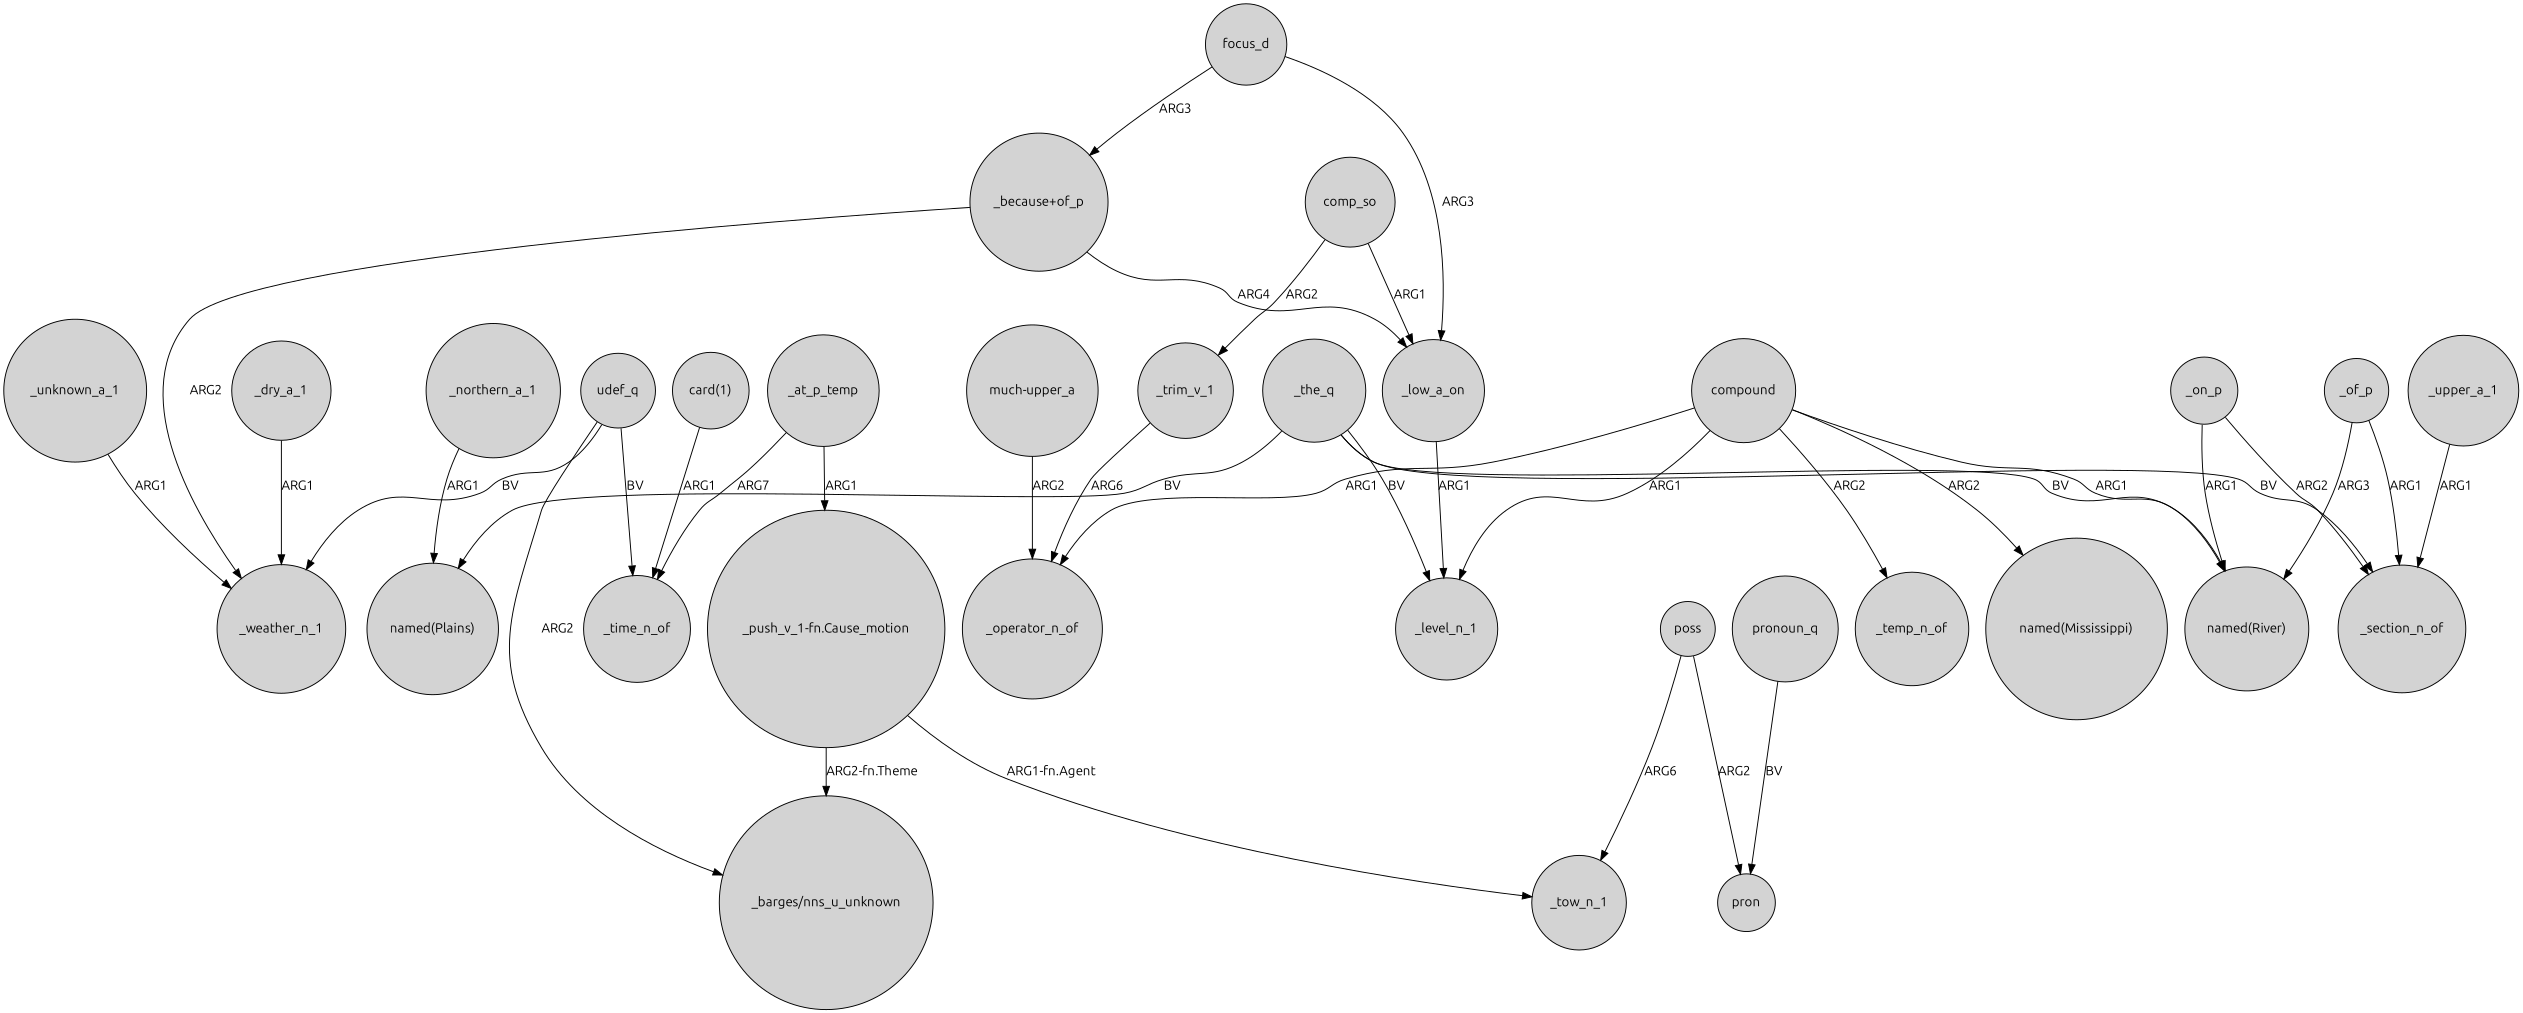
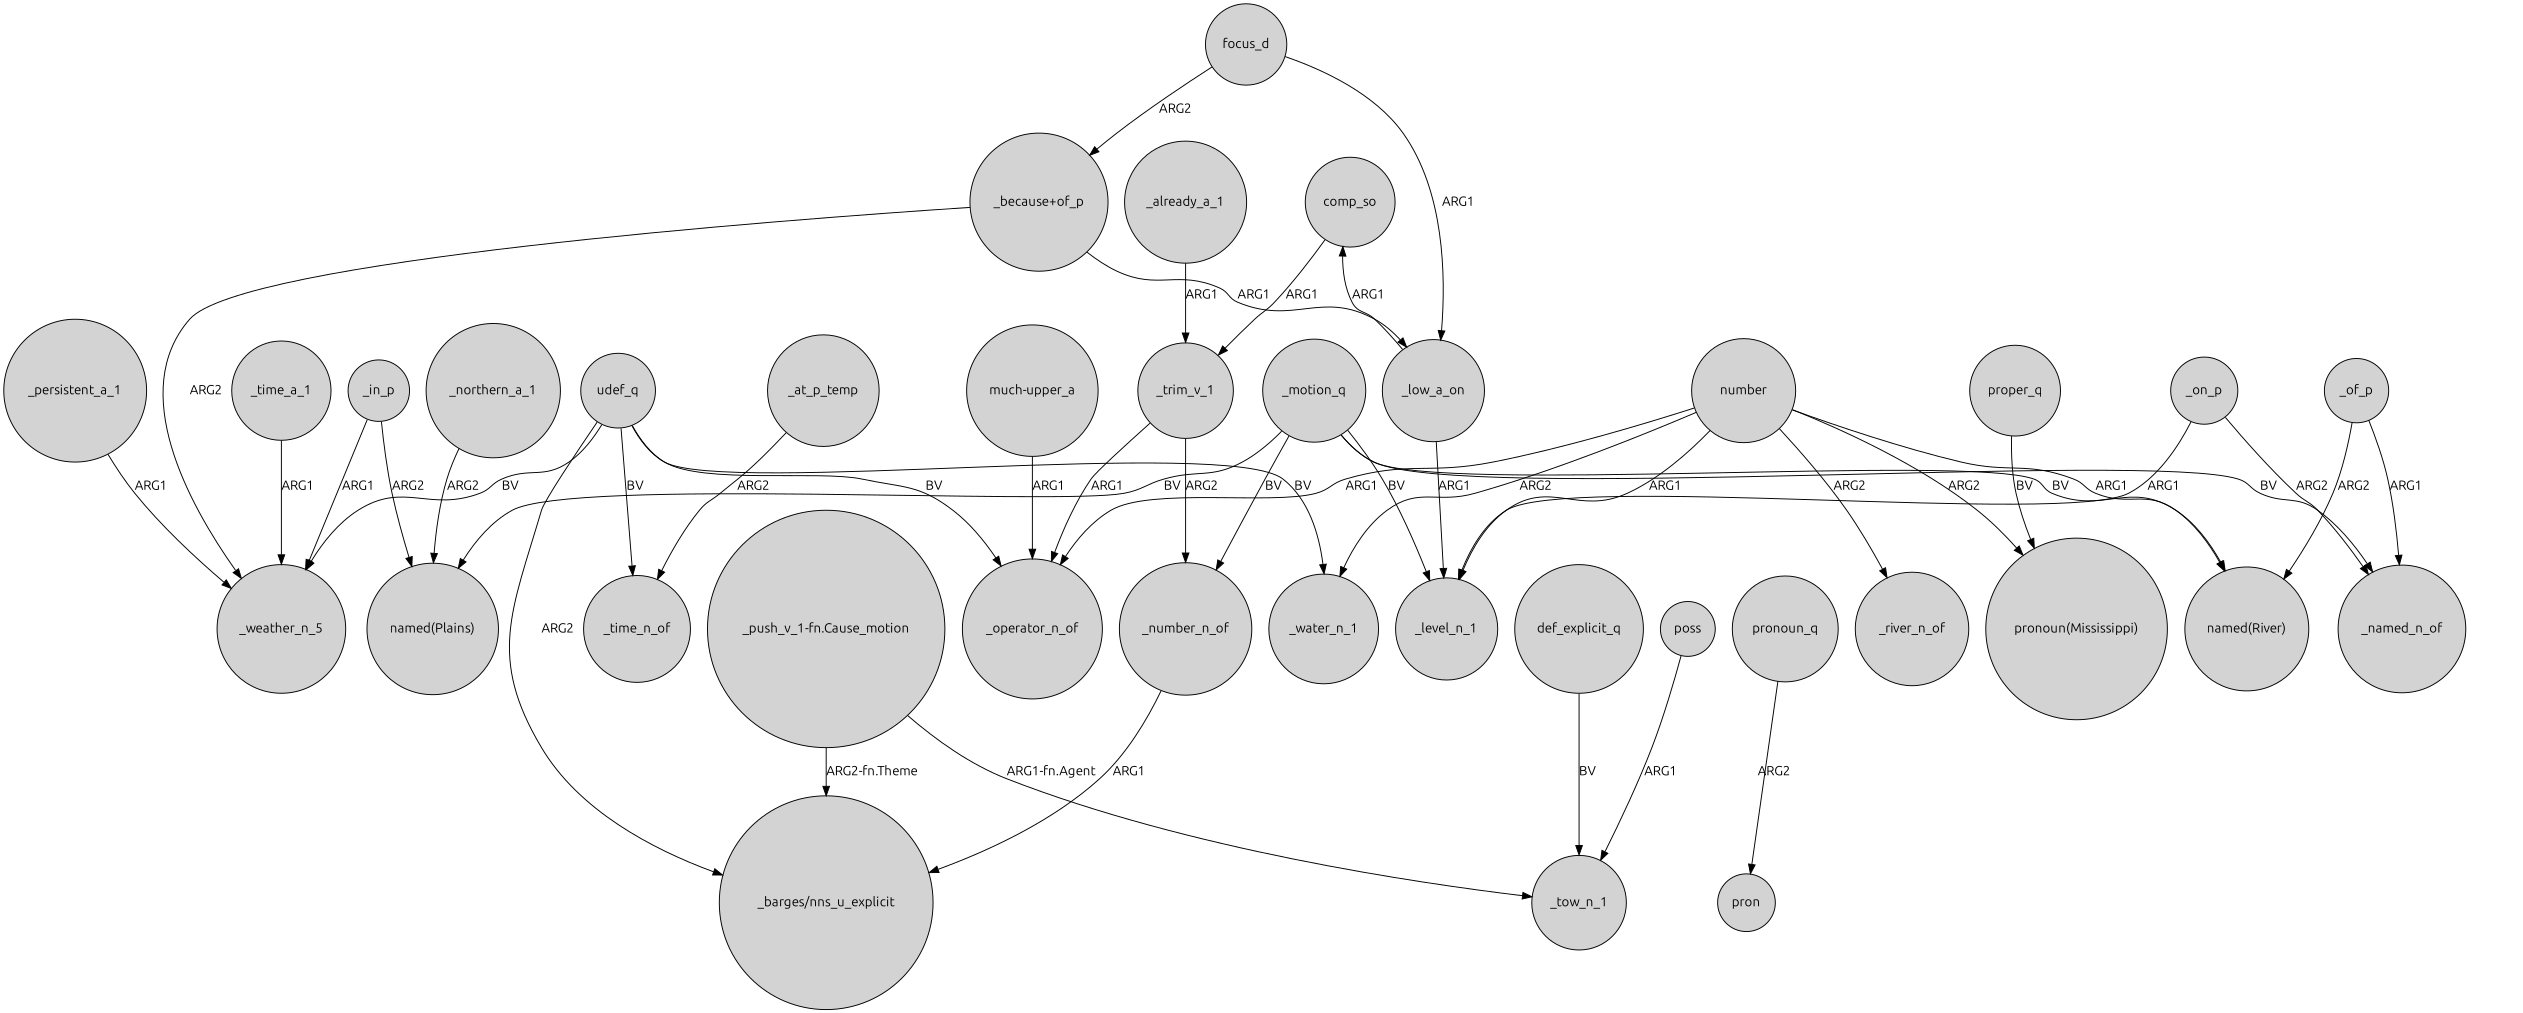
edge "focus_d" -> "_because+of_p": label "ARG3" -> "ARG2"
node "_already_a_1": added
edge "focus_d" -> "_low_a_on": label "ARG3" -> "ARG1"
edge "comp_so" -> "_low_a_on": reversed
edge "_because+of_p" -> "_low_a_on": label "ARG4" -> "ARG1"
edge "comp_so" -> "_trim_v_1": label "ARG2" -> "ARG1"
node "_unknown_a_1": label "_unknown_a_1" -> "_persistent_a_1"
node "_dry_a_1": label "_dry_a_1" -> "_time_a_1"
node "_in_p": added
node "card(1)": removed
node "_the_q": label "_the_q" -> "_motion_q"
node "compound": label "compound" -> "number"
node "proper_q": added
node "_upper_a_1": removed
edge "_at_p_temp" -> "_push_v_1-fn.Cause_motion": removed, label "ARG1"
edge "udef_q" -> "_operator_n_of": added, label "BV"
edge "_northern_a_1" -> "named(Plains)": label "ARG1" -> "ARG2"
edge "_at_p_temp" -> "_time_n_of": label "ARG7" -> "ARG2"
edge "much-upper_a" -> "_operator_n_of": label "ARG2" -> "ARG1"
edge "_trim_v_1" -> "_operator_n_of": label "ARG6" -> "ARG1"
edge "_of_p" -> "named(River)": label "ARG3" -> "ARG2"
edge "_on_p" -> "named(River)": now "_on_p" -> "_level_n_1"
node "_weather_n_1": label "_weather_n_1" -> "_weather_n_5"
node "_number_n_of": added
node "_water_n_1": added
node "def_explicit_q": added
node "_temp_n_of": label "_temp_n_of" -> "_river_n_of"
node "named(Mississippi)": label "named(Mississippi)" -> "pronoun(Mississippi)"
node "_section_n_of": label "_section_n_of" -> "_named_n_of"
edge "poss" -> "pron": removed, label "ARG2"
edge "poss" -> "_tow_n_1": label "ARG6" -> "ARG1"
edge "pronoun_q" -> "pron": label "BV" -> "ARG2"
node "_barges/nns_u_unknown": label "_barges/nns_u_unknown" -> "_barges/nns_u_explicit"
